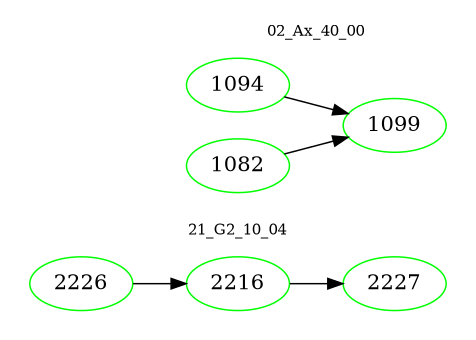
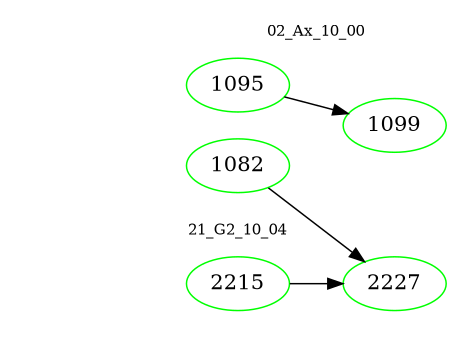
cluster "02_Ax_40_00": label "02_Ax_40_00" -> "02_Ax_10_00"
node "1094": label "1094" -> "1095"
edge "1082" -> "1099": now "1082" -> "2227"
node "2226": removed
node "2216": label "2216" -> "2215"
